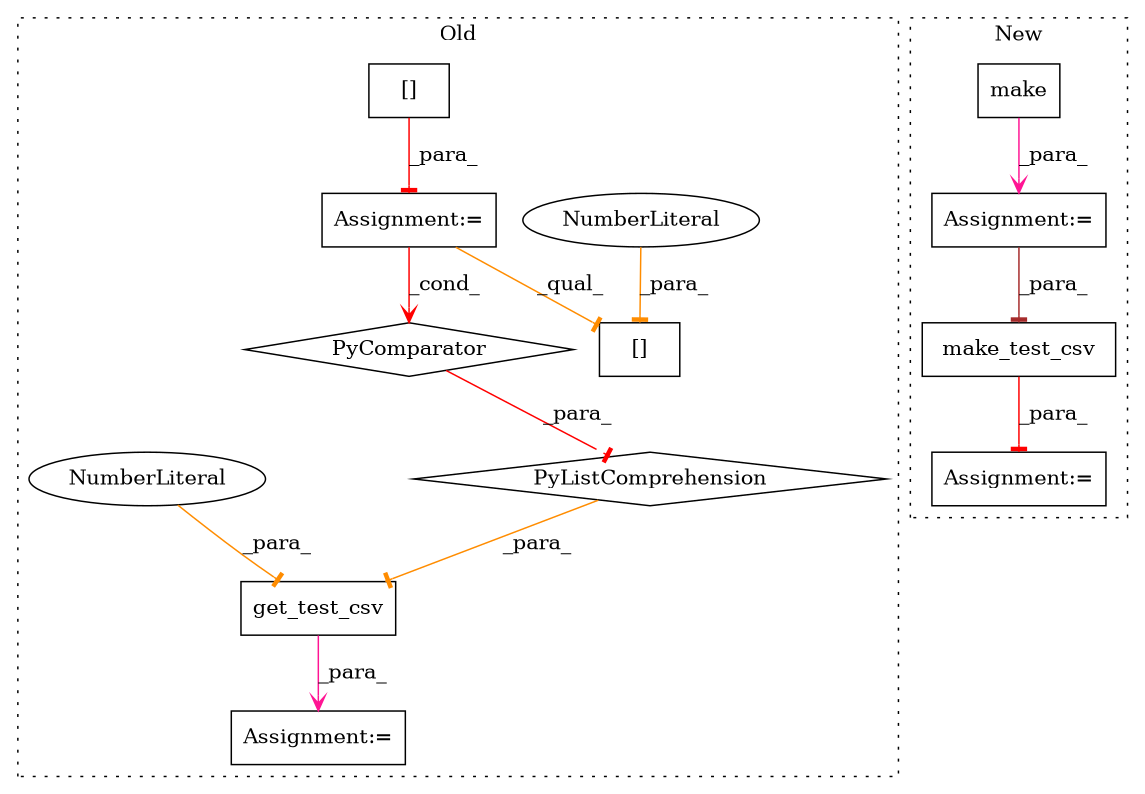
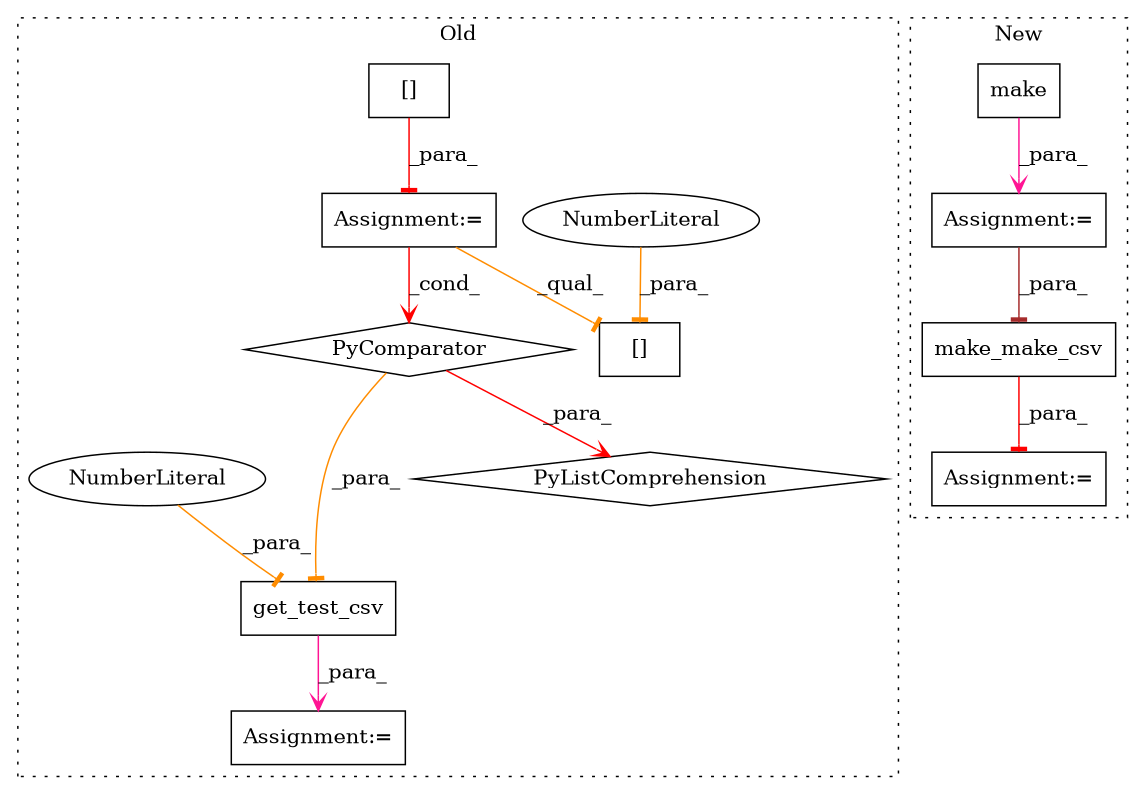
node "make_test_csv": label "make_test_csv" -> "make_make_csv"
edge "PyComparator" -> "PyListComprehension": arrowhead tee -> vee
edge "PyListComprehension" -> "get_test_csv": now "PyComparator" -> "get_test_csv"
